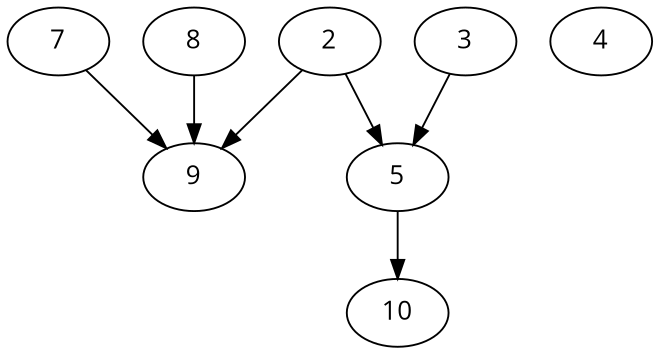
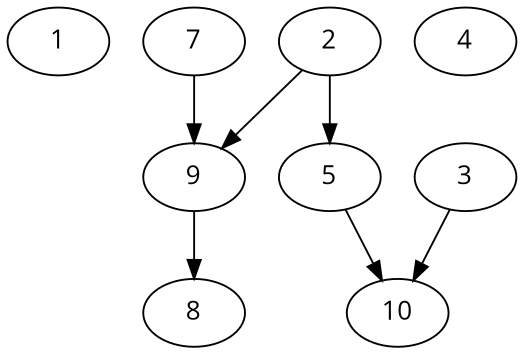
node "1": added
edge "8" -> "9": reversed
edge "3" -> "5": now "3" -> "10"
